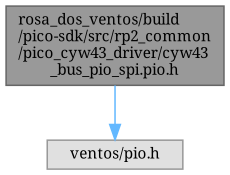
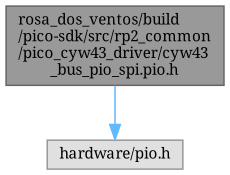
node "ventos/pio.h": label "ventos/pio.h" -> "hardware/pio.h"
